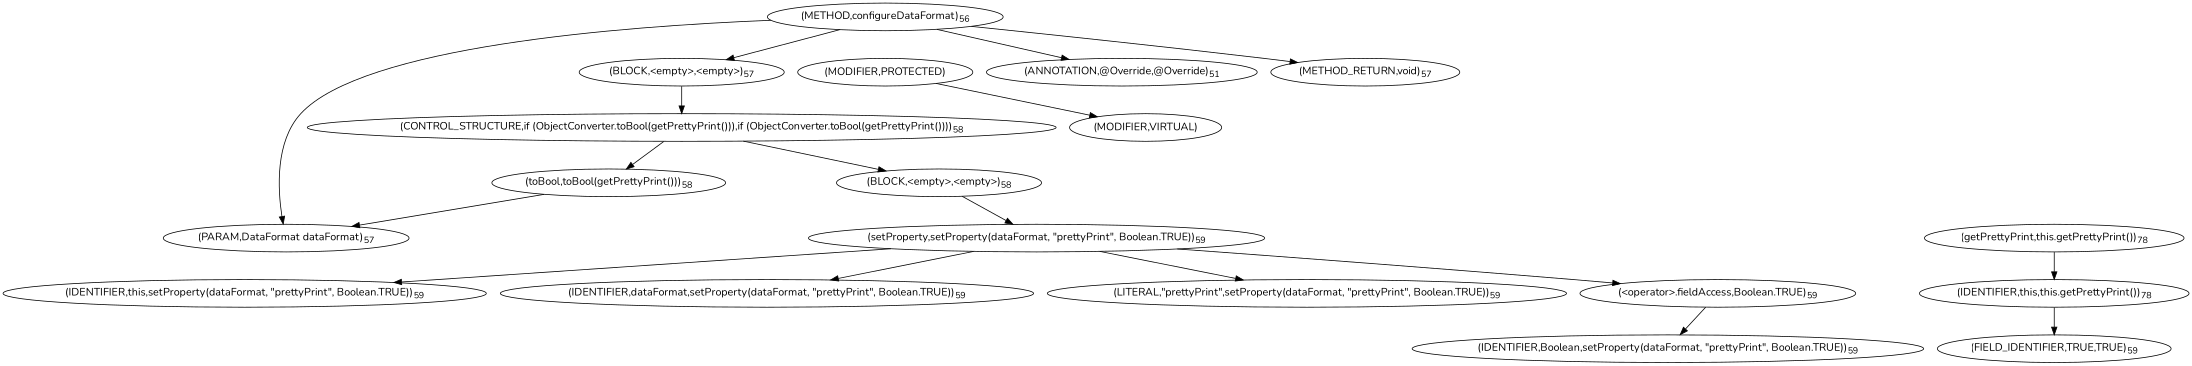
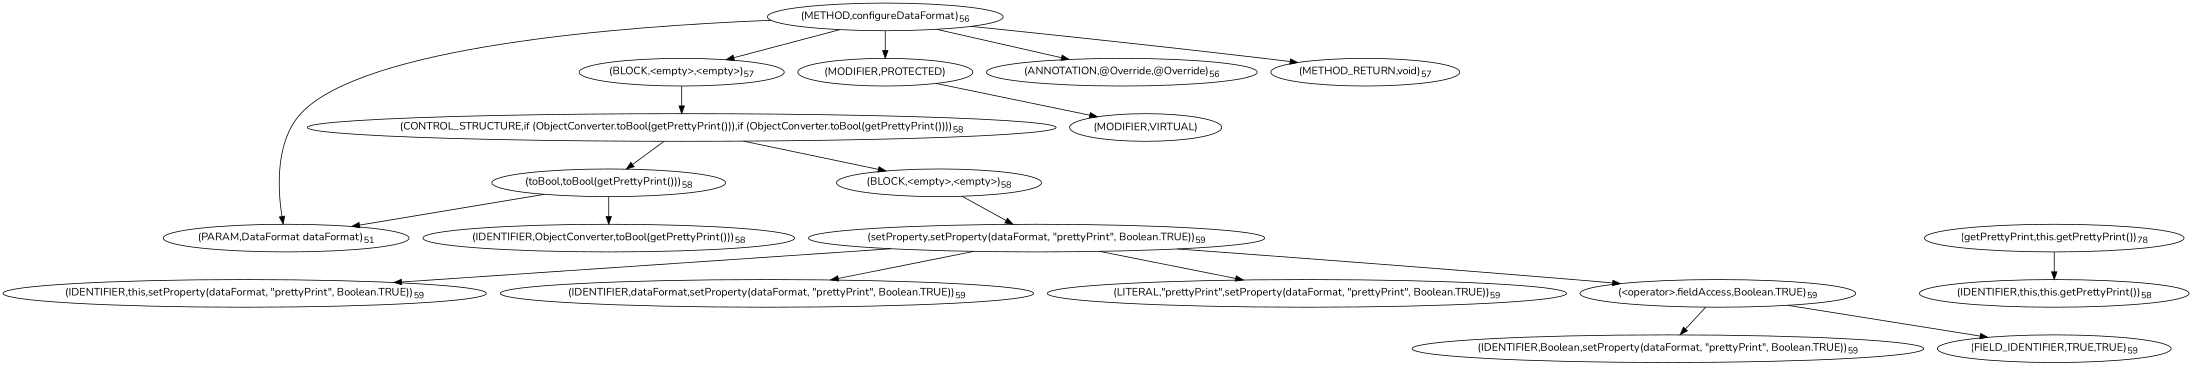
edge "(METHOD,configureDataFormat)" -> "(MODIFIER,PROTECTED)": added
node "(ANNOTATION,@Override,@Override)": text "51" -> "56"
node "(PARAM,DataFormat dataFormat)": text "57" -> "51"
node "(IDENTIFIER,ObjectConverter,toBool(getPrettyPrint()))": added
node "(IDENTIFIER,this,this.getPrettyPrint())": text "78" -> "58"
edge "(IDENTIFIER,this,this.getPrettyPrint())" -> "(FIELD_IDENTIFIER,TRUE,TRUE)": now "(<operator>.fieldAccess,Boolean.TRUE)" -> "(FIELD_IDENTIFIER,TRUE,TRUE)"
